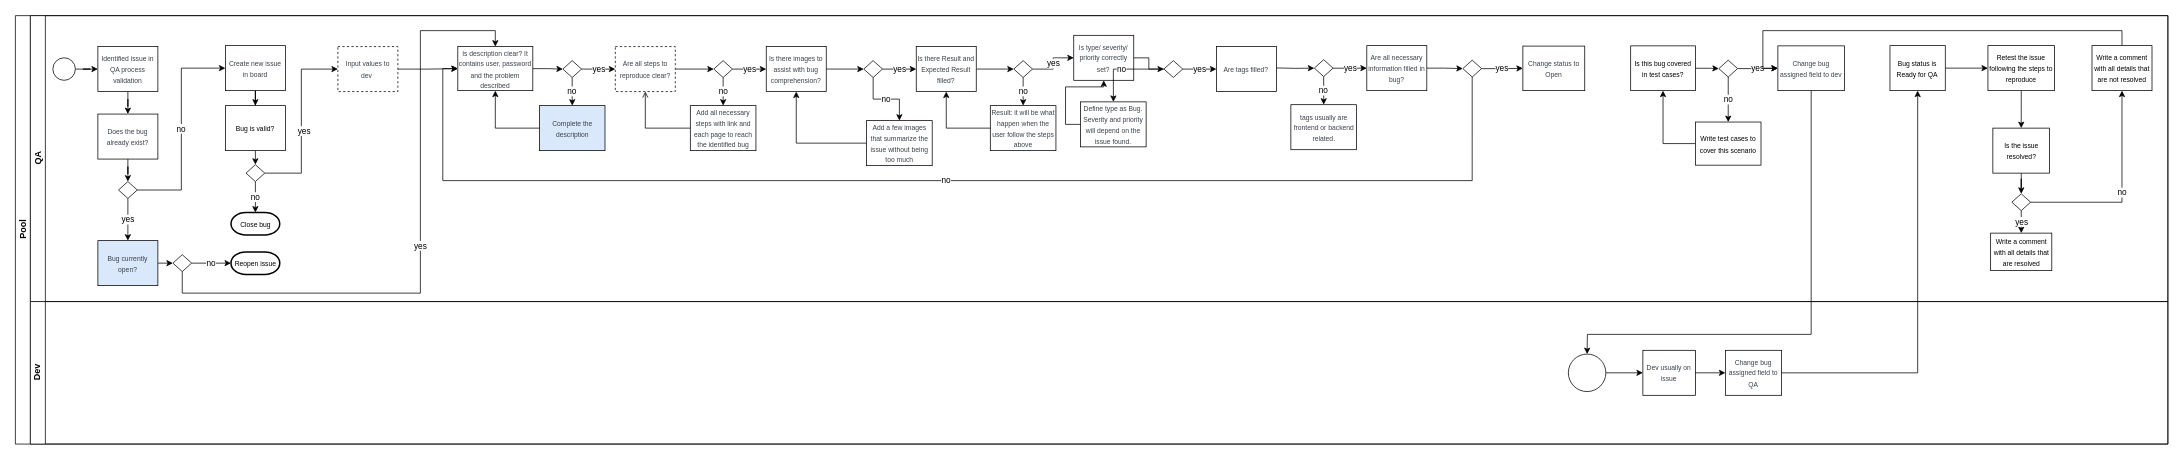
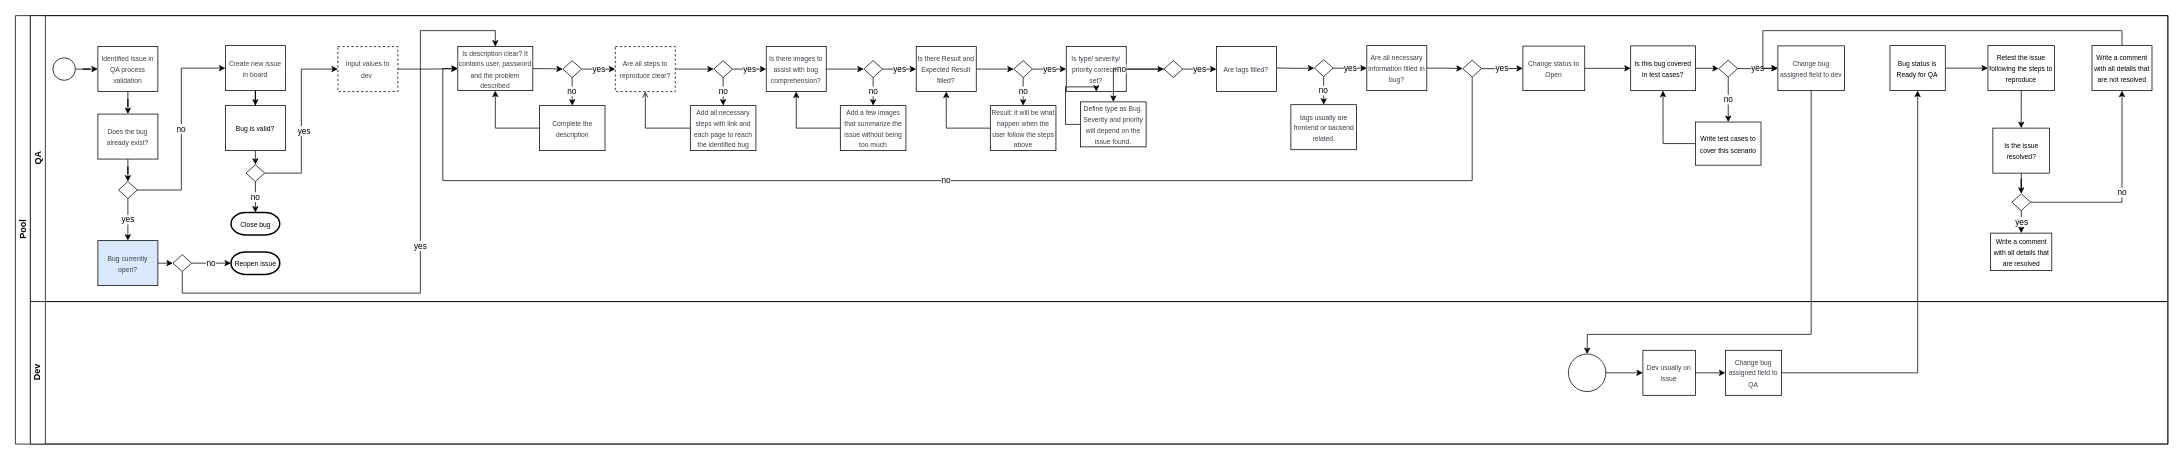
node "Is type/ severity/ priority correctly set?": moved (1104, 58) -> (1096, 69)
edge "Change status to Open" -> "Is this bug covered in test cases?": added
node "Complete the description": fillcolor #dae8fc -> #ffffff
node "Add a few images that summarize the issue without being too much": moved (899, 143) -> (873, 128)
